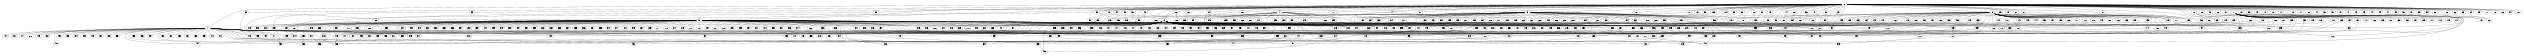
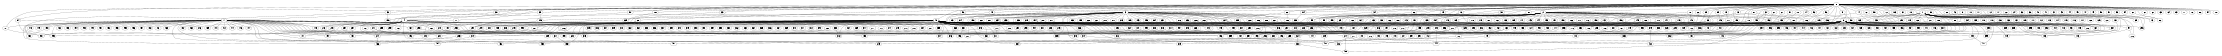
edge "7" -- "87": added
edge "200" -- "473": now "200" -- "244"
node "678": label "678" -> "478"
